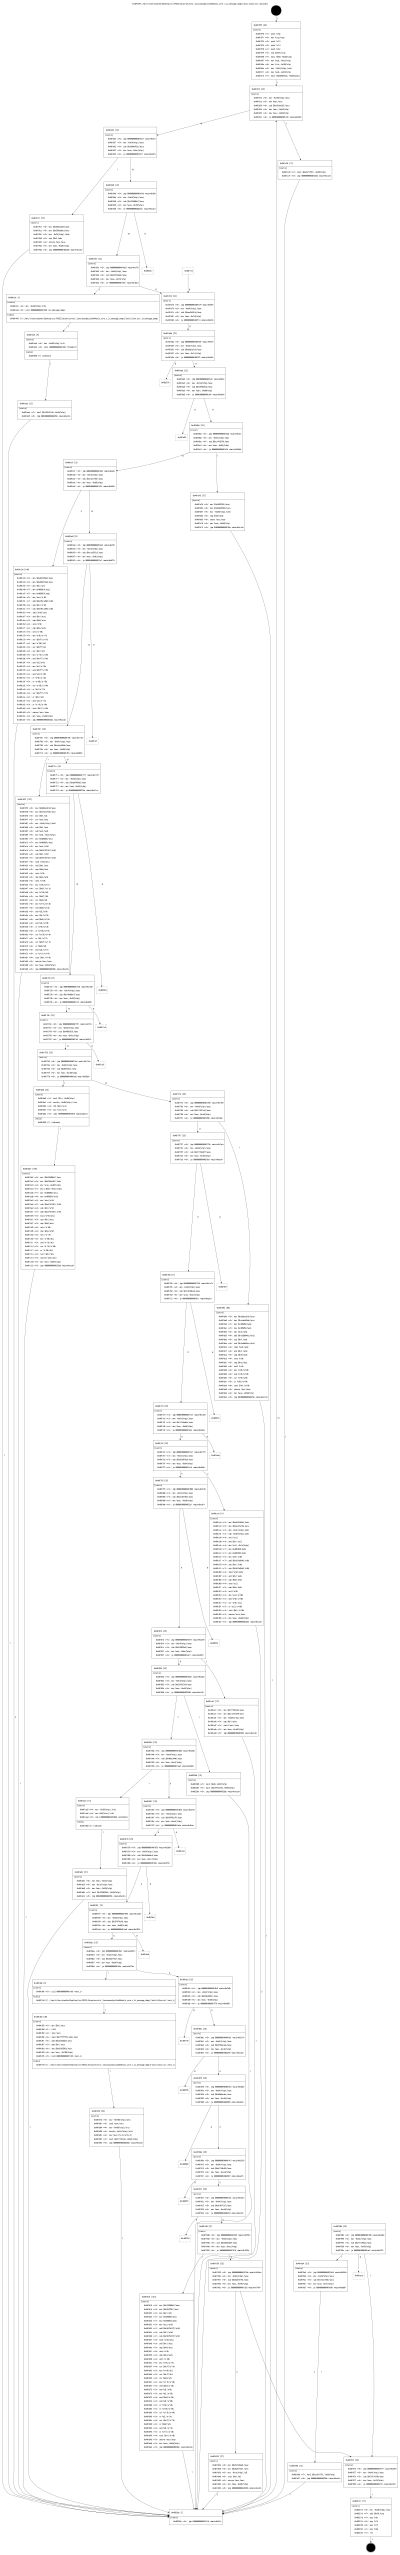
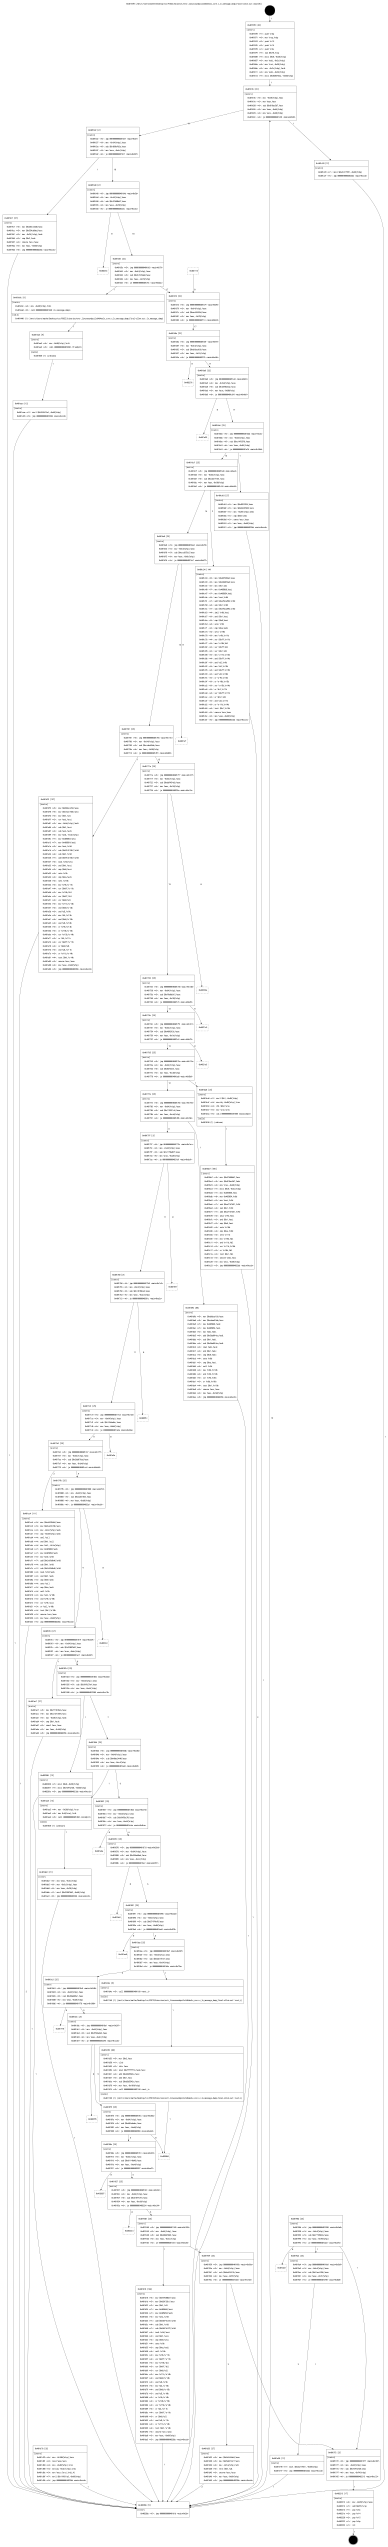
edge "0x401d53 [40]" -> "0x401d7b [32]": now "0x401d53 [40]" -> "0x402084"
